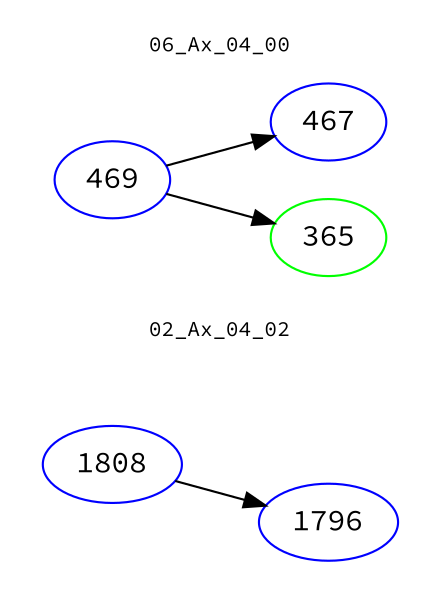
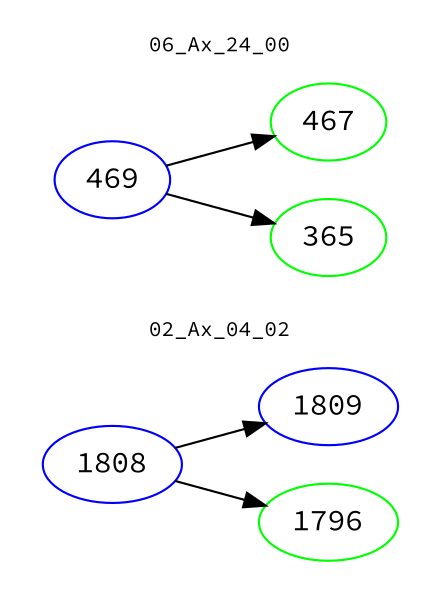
cluster "06_Ax_04_00": label "06_Ax_04_00" -> "06_Ax_24_00"
node "467": color blue -> green
node "1809": added
node "1796": color blue -> green
